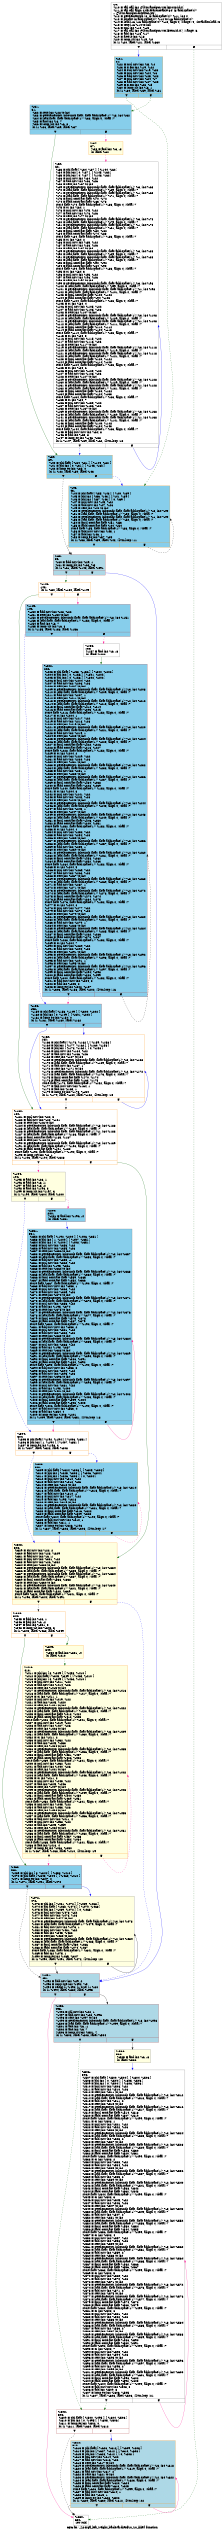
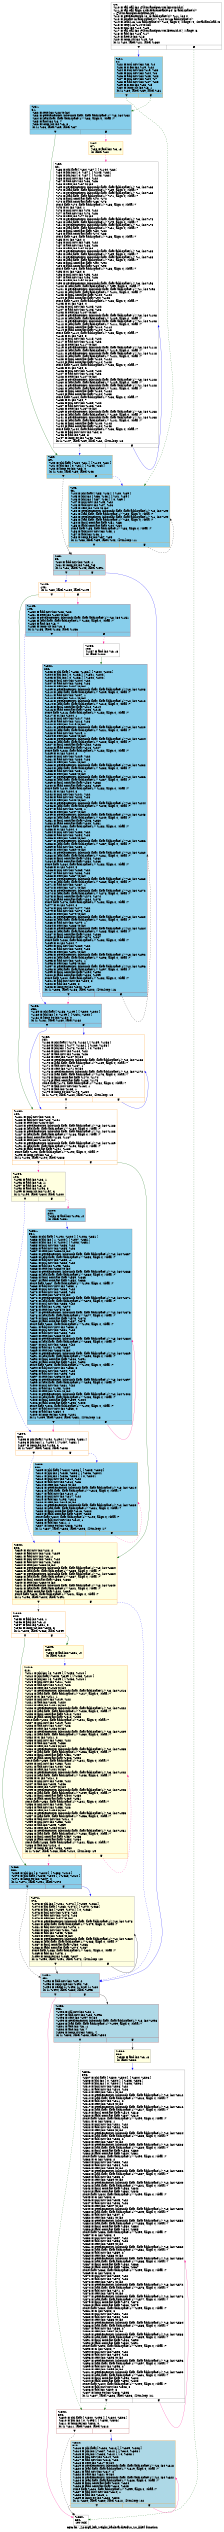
edge "%59:" -> "%148:": color darkgreen -> blue
edge "%349:" -> "%410:": color darkgreen -> blue
